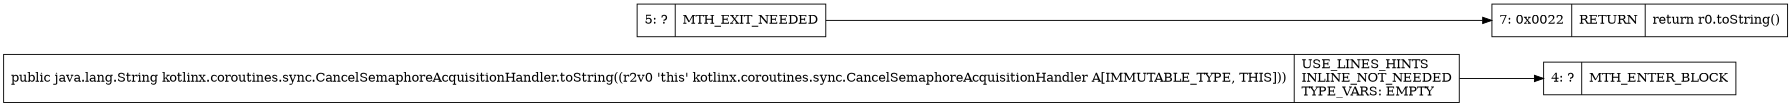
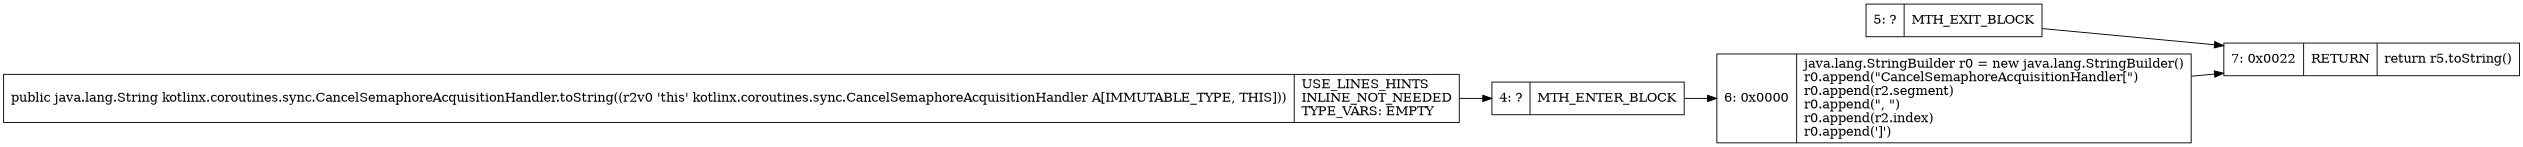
node "5: ?": text "MTH_EXIT_NEEDED" -> "MTH_EXIT_BLOCK"
node "7: 0x0022": text "return r0.toString()" -> "return r5.toString()"
node "6: 0x0000": added
